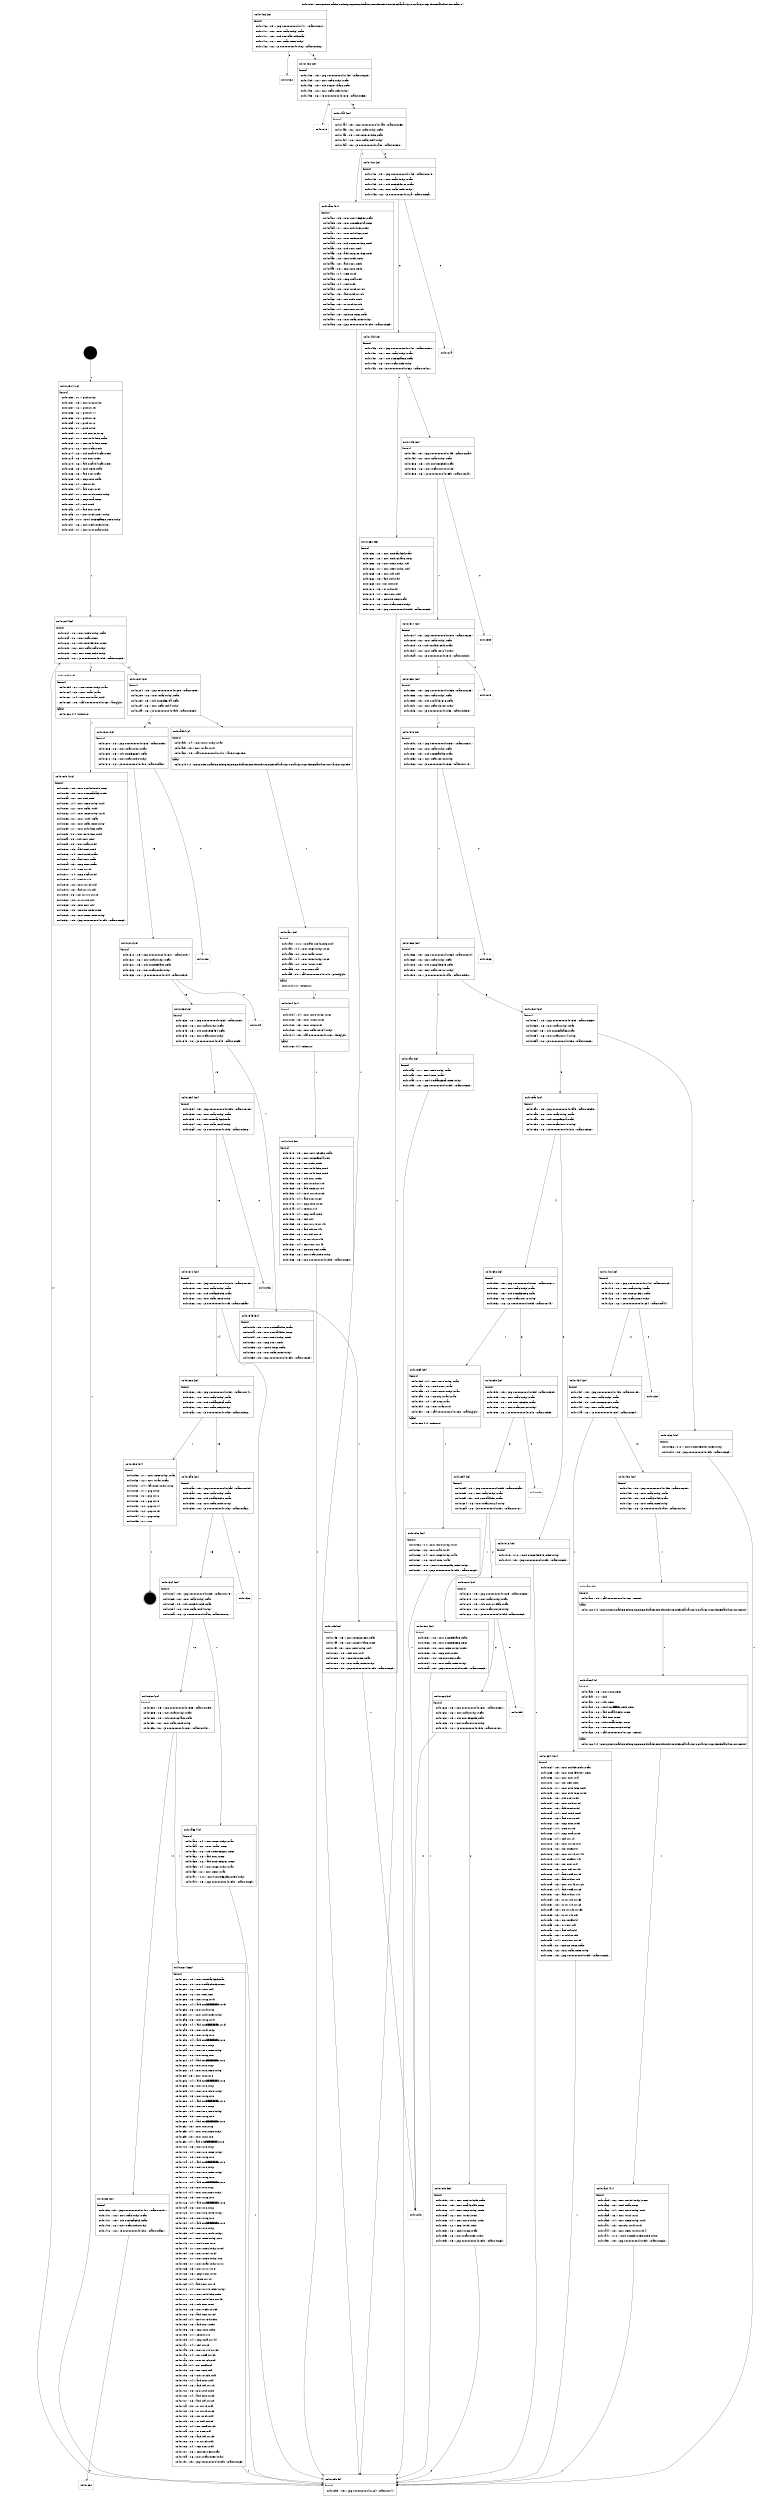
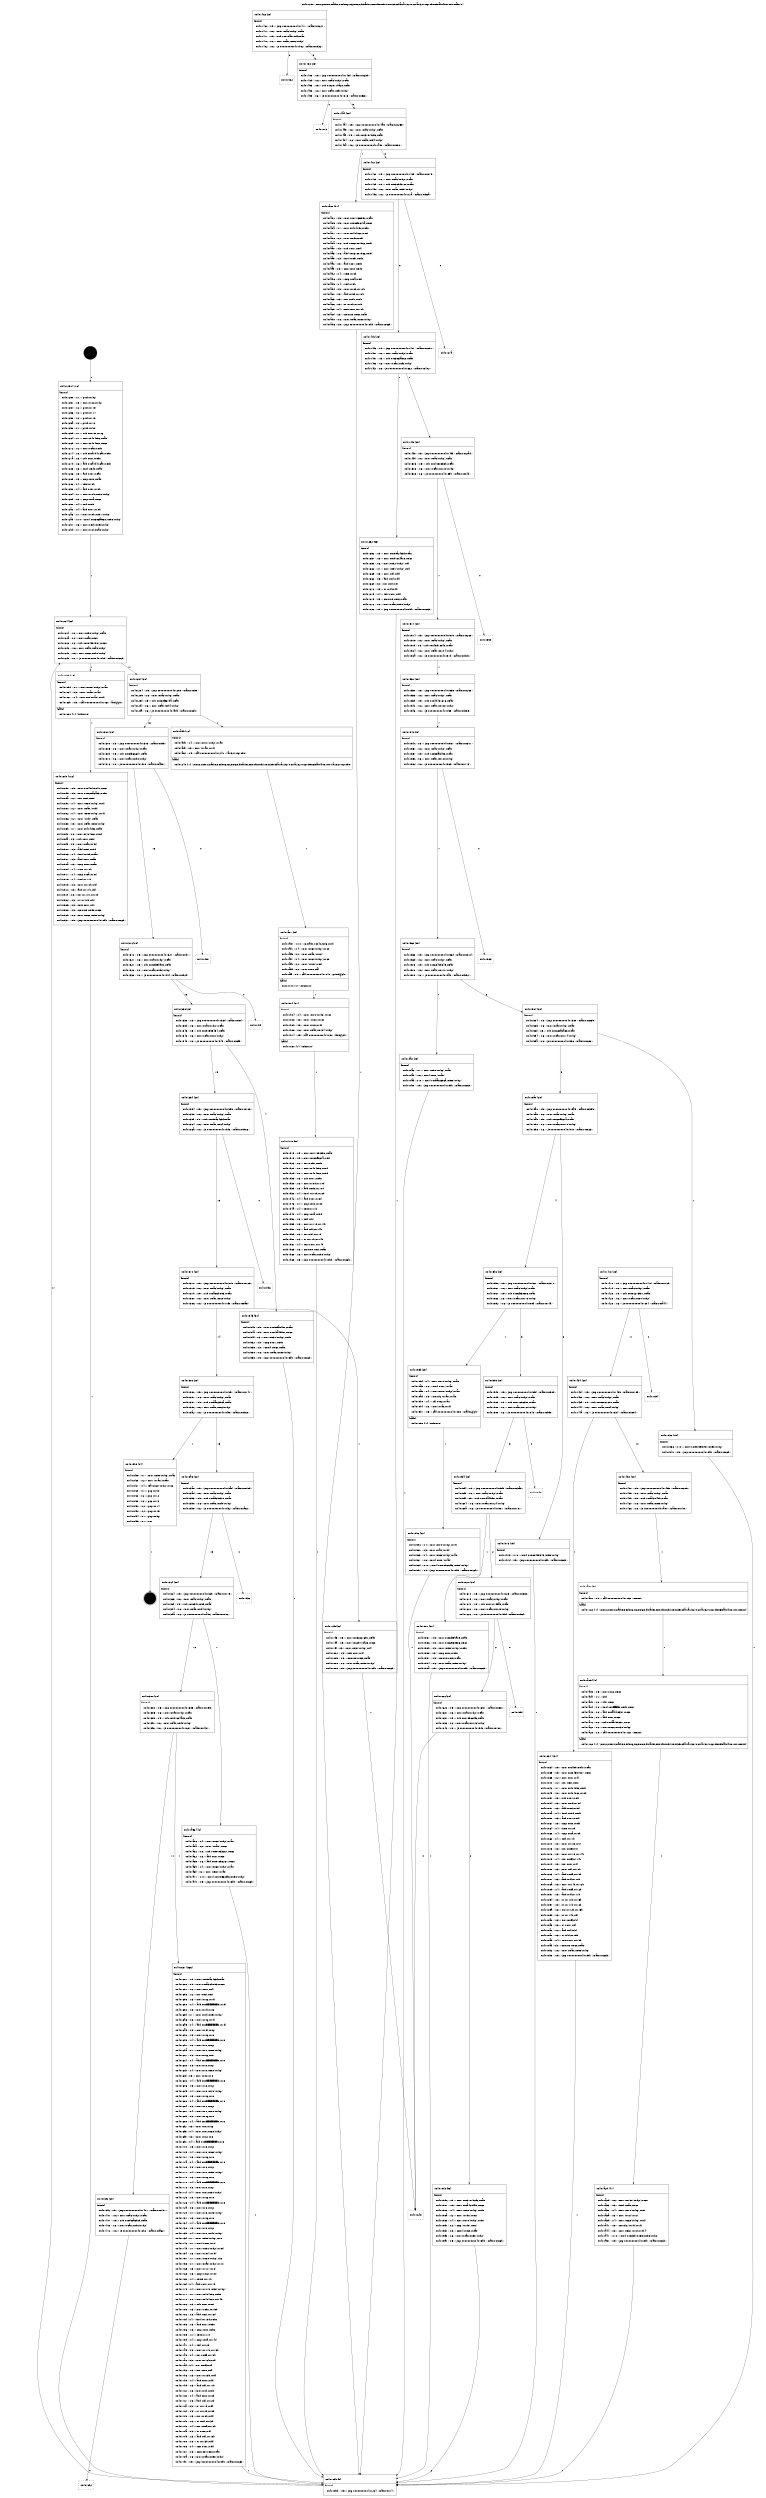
node "0x401e1b": removed
edge "0x401370 [28]" -> "0x401ebb [5]": now "0x401945 [30]" -> "0x401ebb [5]"
